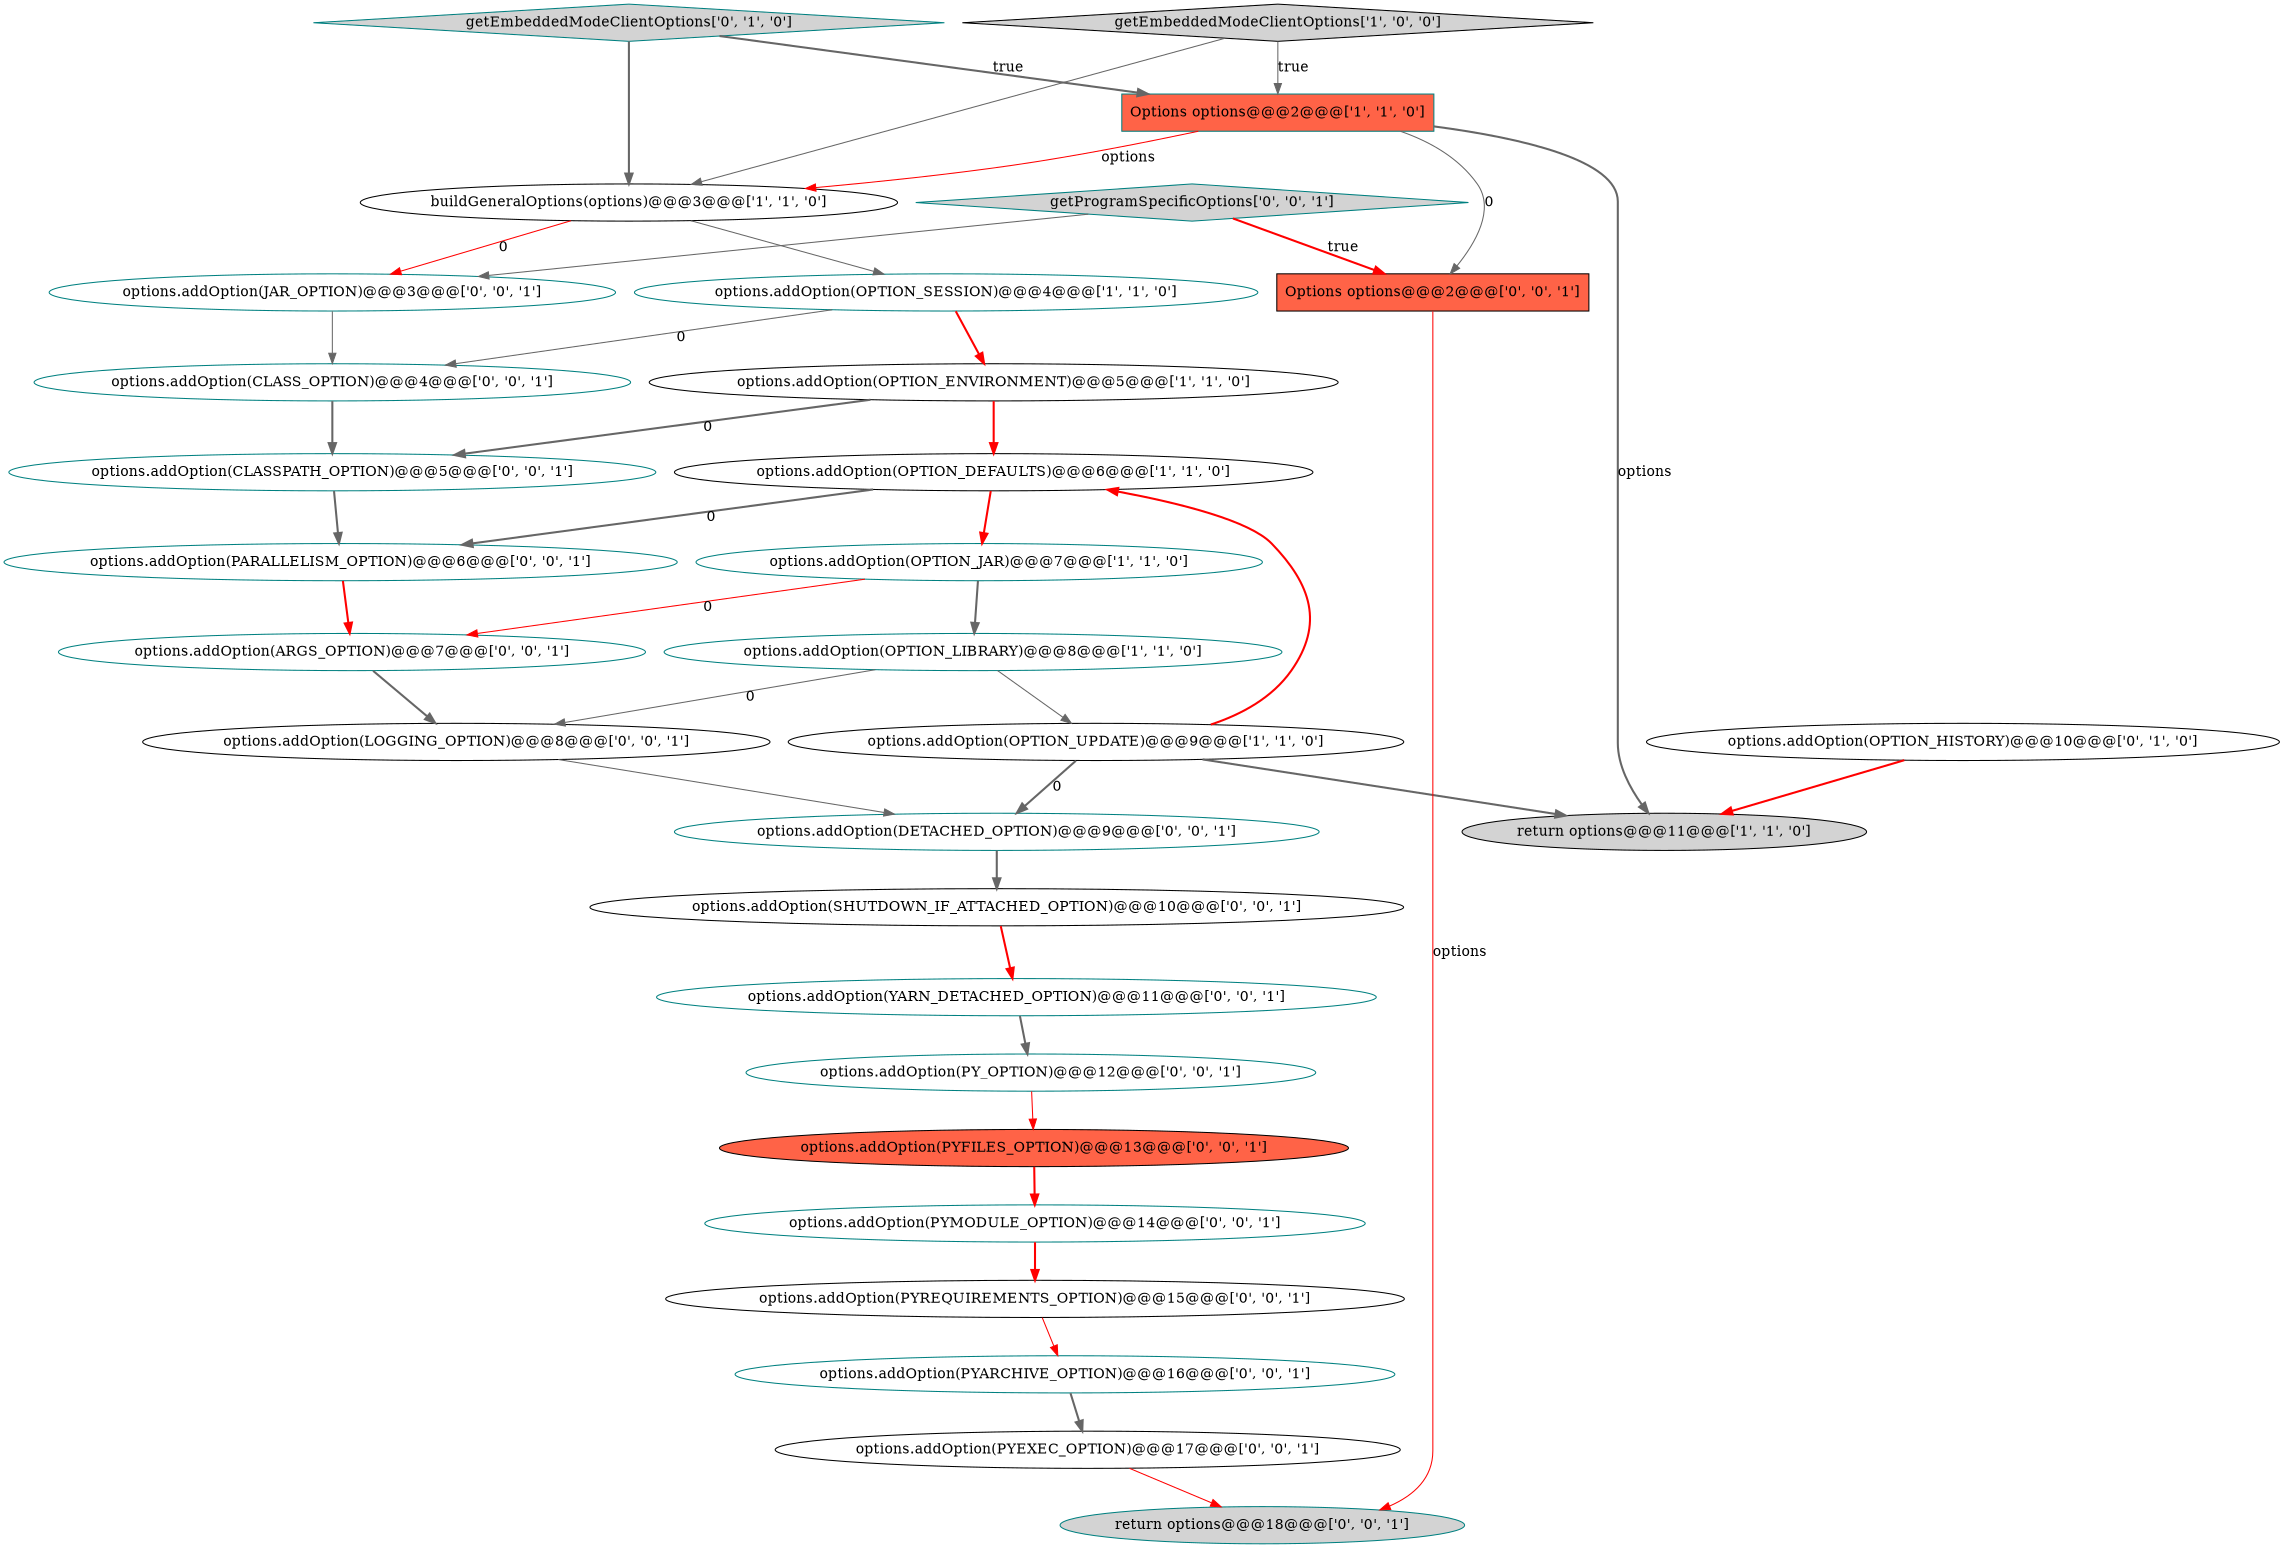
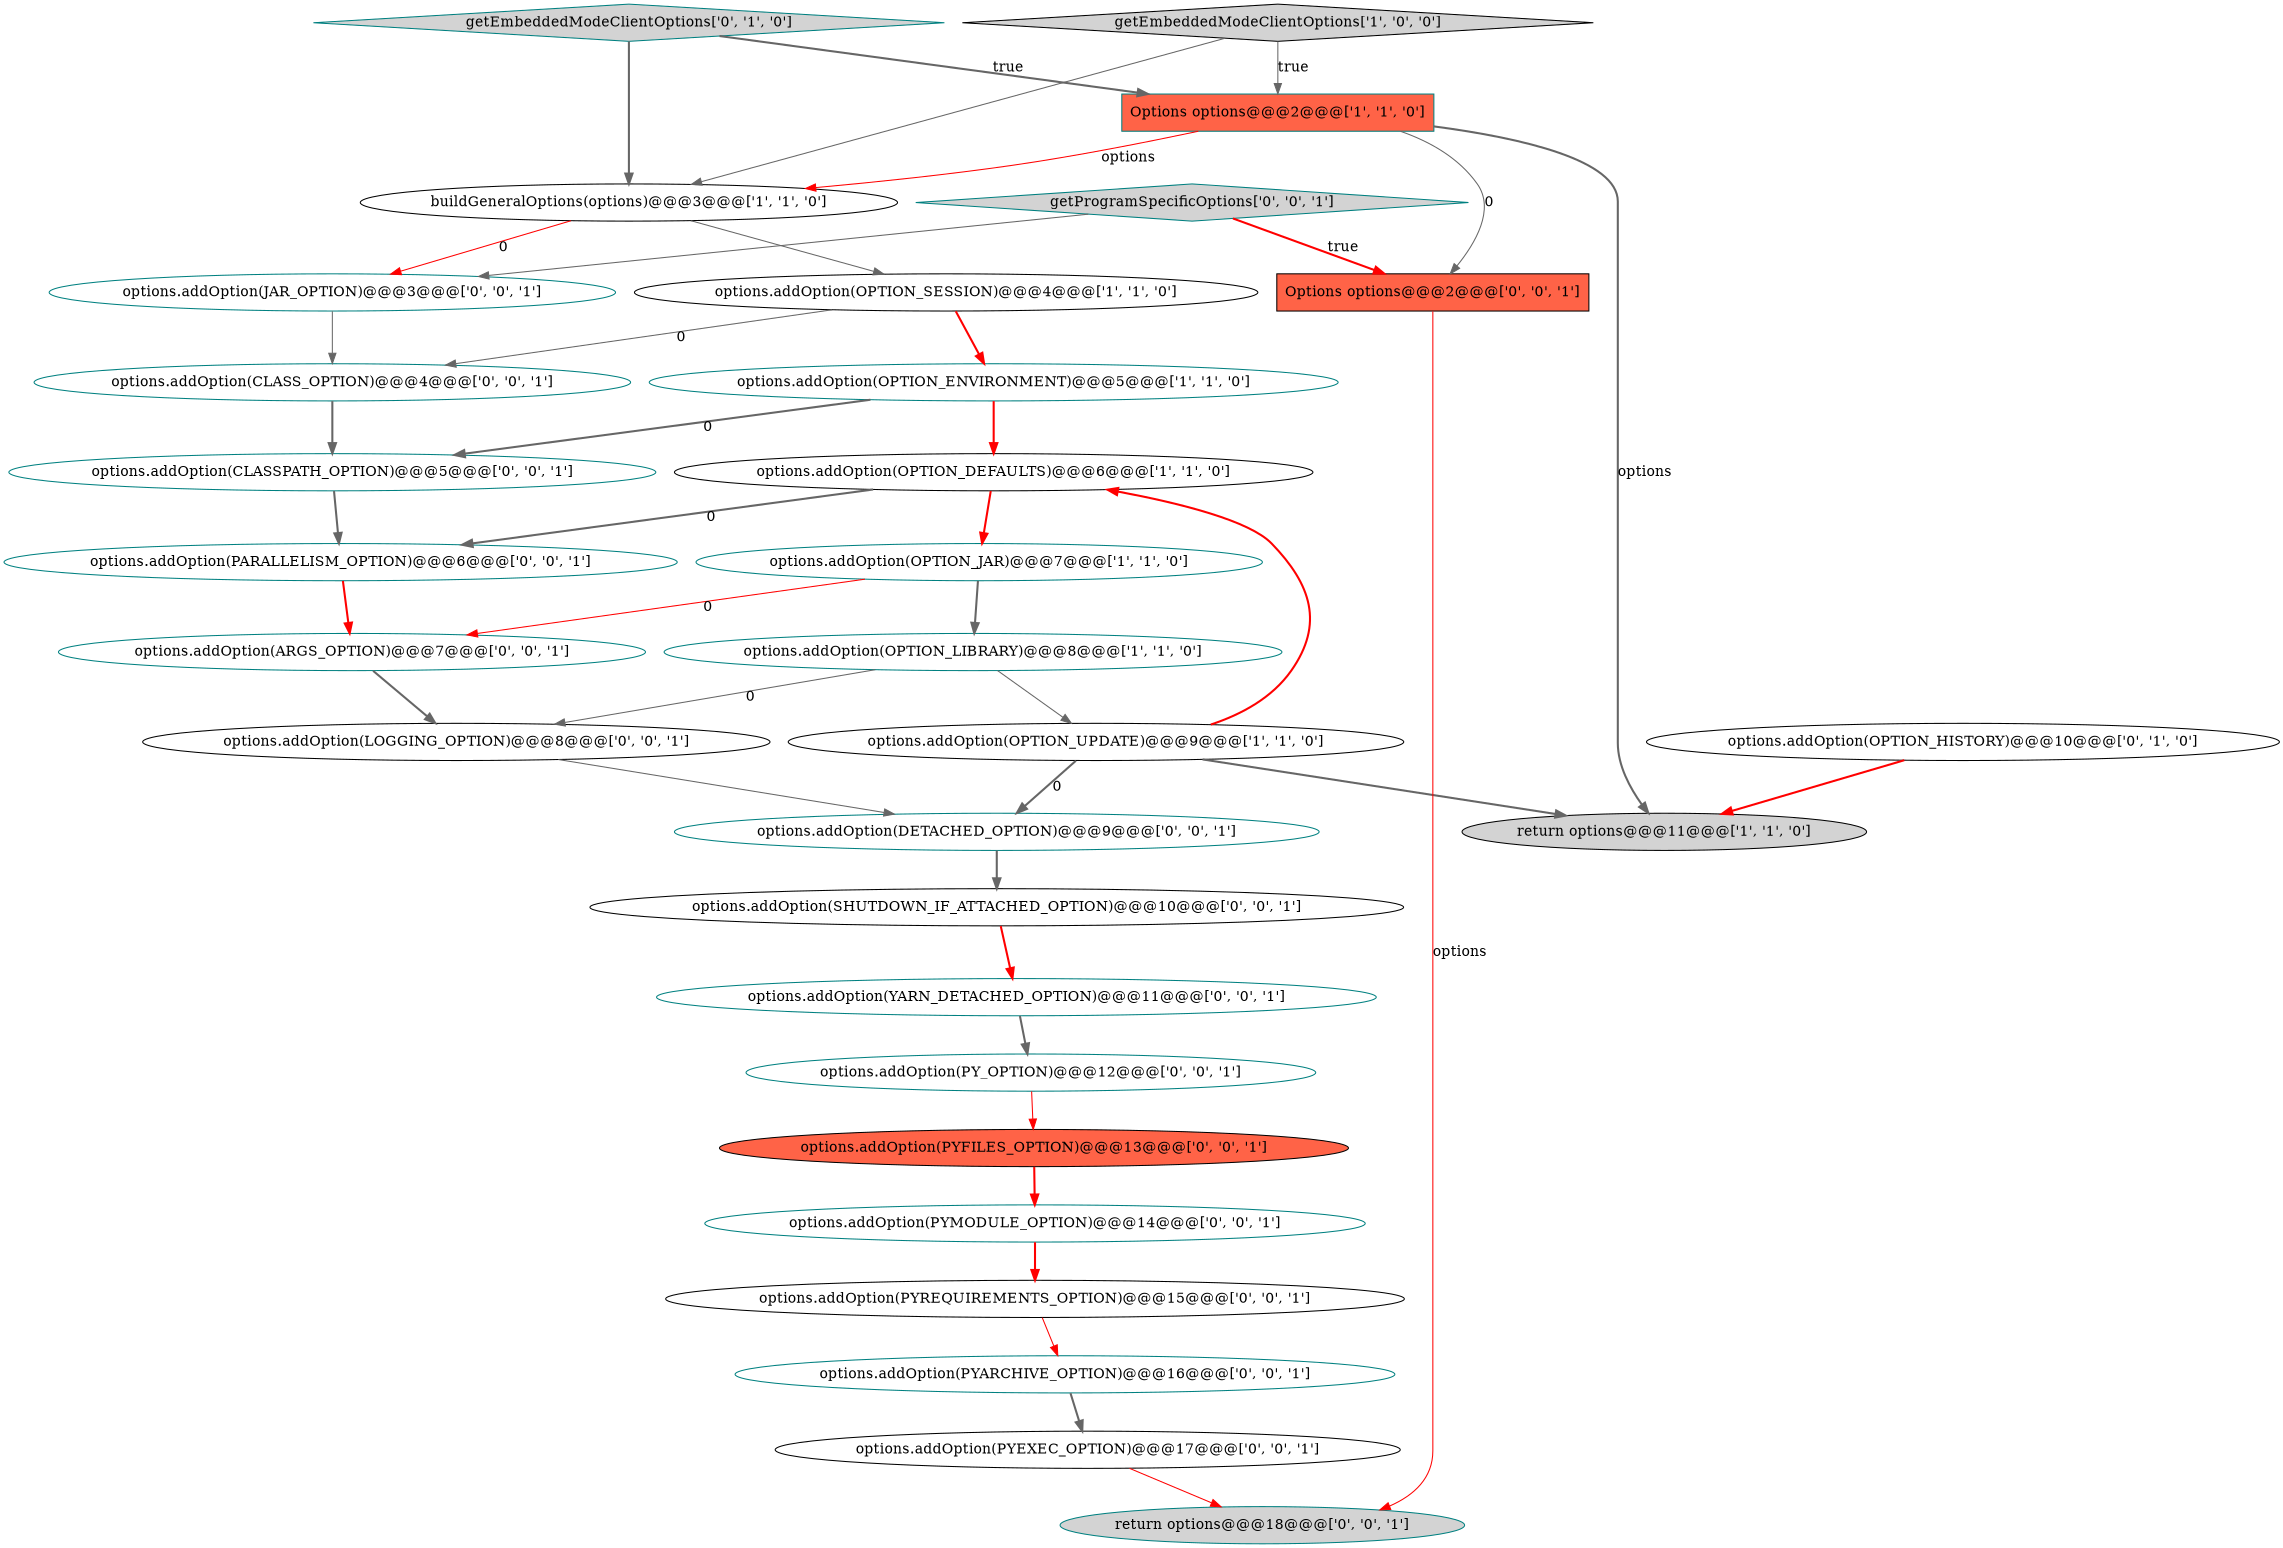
node "options.addOption(OPTION_SESSION)@@@4@@@['1', '1', '0']": color teal -> black
node "options.addOption(OPTION_ENVIRONMENT)@@@5@@@['1', '1', '0']": color black -> teal
